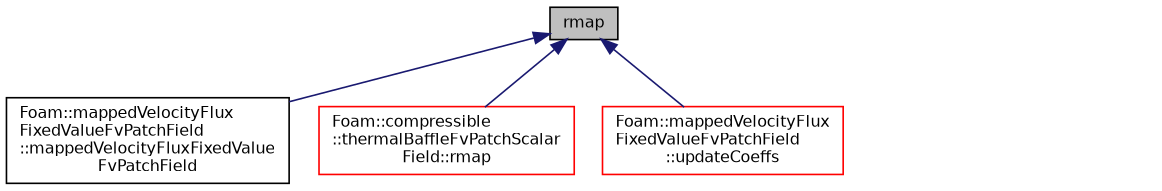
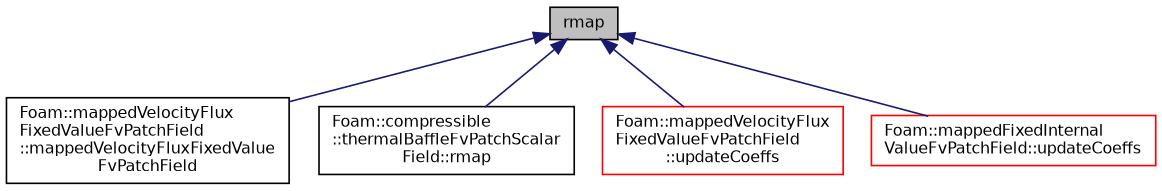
node "Foam::compressible ::thermalBaffleFvPatchScalar Field::rmap": color red -> black
node "Foam::mappedFixedInternal ValueFvPatchField::updateCoeffs": added
